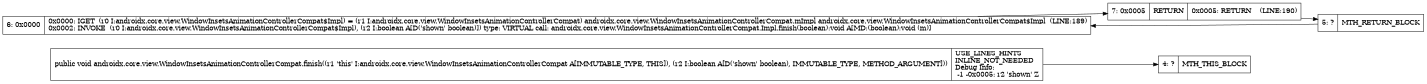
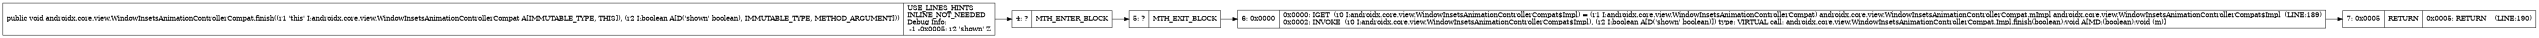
edge "7: 0x0005" -> "5: ?": now "4: ?" -> "5: ?"
node "5: ?": text "MTH_RETURN_BLOCK" -> "MTH_EXIT_BLOCK"
node "4: ?": text "MTH_THIS_BLOCK" -> "MTH_ENTER_BLOCK"
